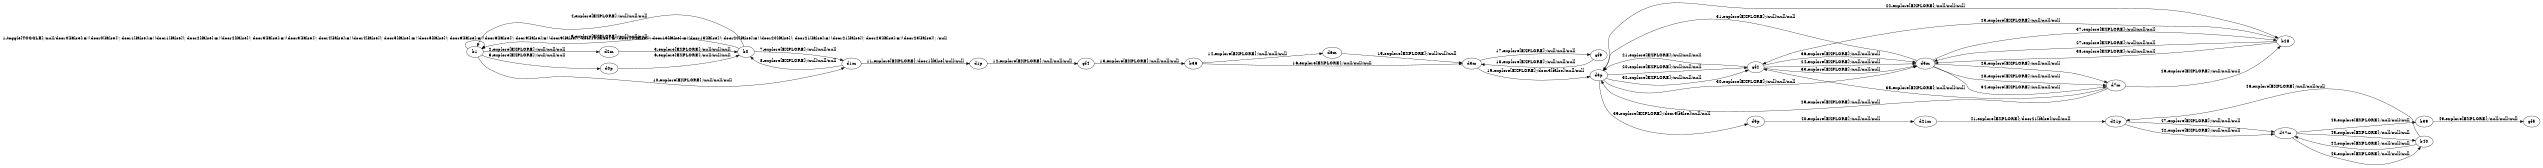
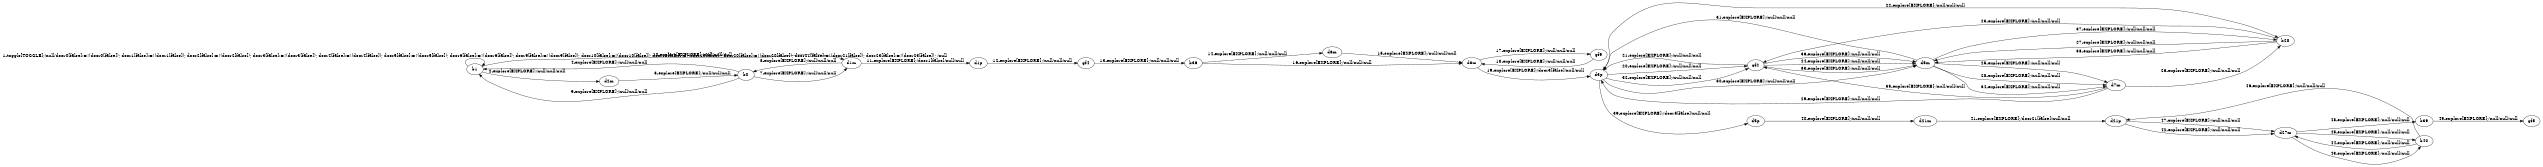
node "d0p": removed
